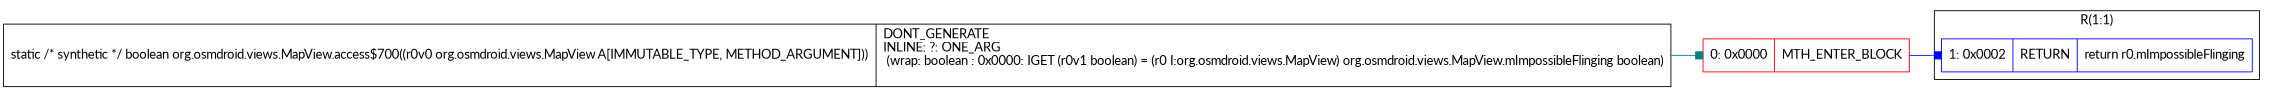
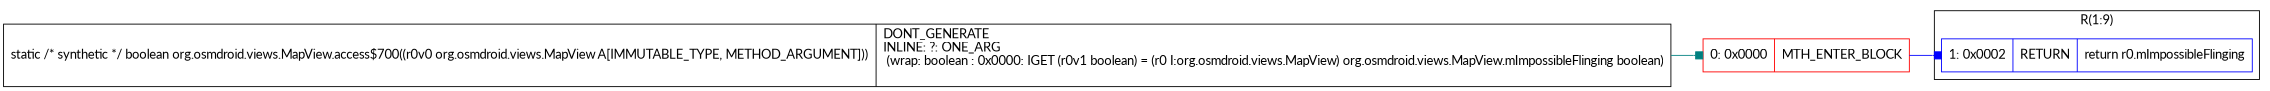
cluster "R(1:1)": label "R(1:1)" -> "R(1:9)"
